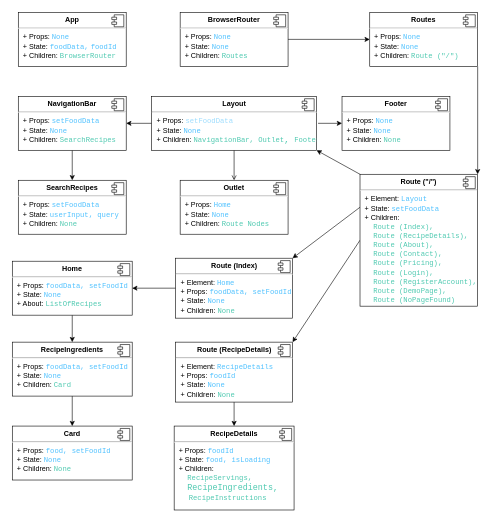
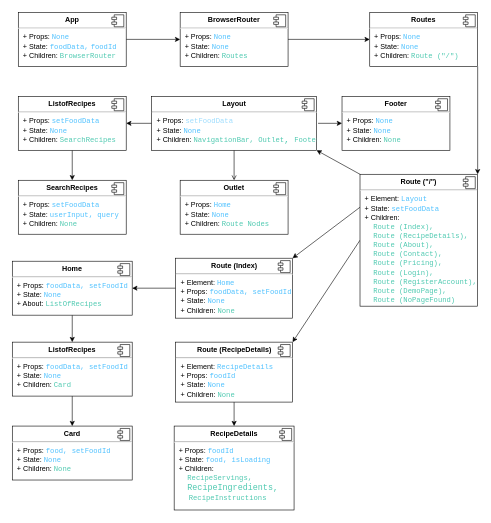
edge "App + Props: None + State: foodData, foodId + Children: BrowserRouter" -> "BrowserRouter + Props: None + State: None + Children: Routes": added
node "NavigationBar + Props: setFoodData + State: None + Children: SearchRecipes": label "NavigationBar + Props: setFoodData + State: None + Children: SearchRecipes" -> "ListofRecipes + Props: setFoodData + State: None + Children: SearchRecipes"
node "RecipeIngredients + Props: foodData, setFoodId + State: None + Children: Card": label "RecipeIngredients + Props: foodData, setFoodId + State: None + Children: Card" -> "ListofRecipes + Props: foodData, setFoodId + State: None + Children: Card"
